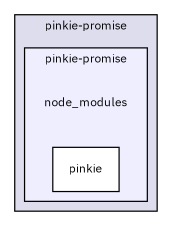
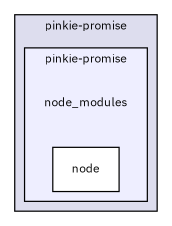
node "pinkie": label "pinkie" -> "node"
